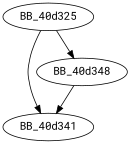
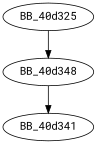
edge "BB_40d325" -> "BB_40d341": removed
